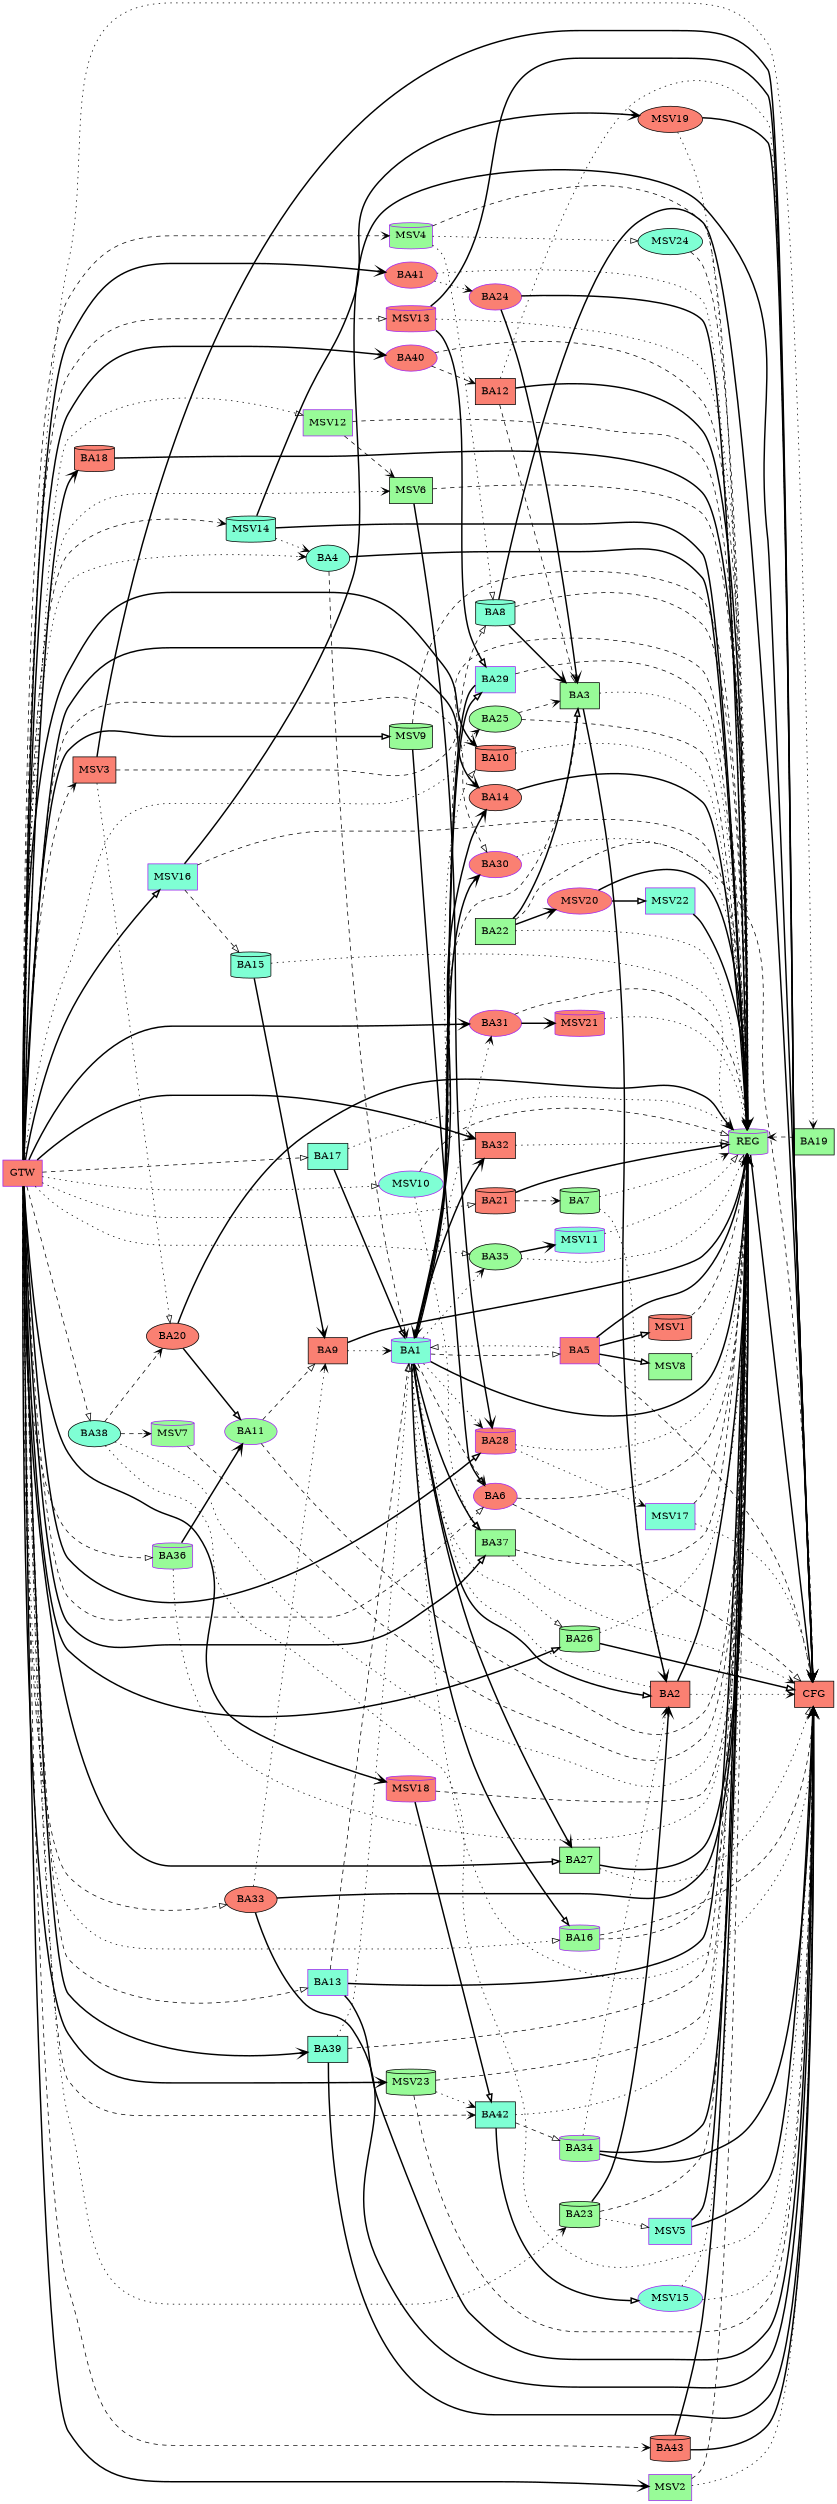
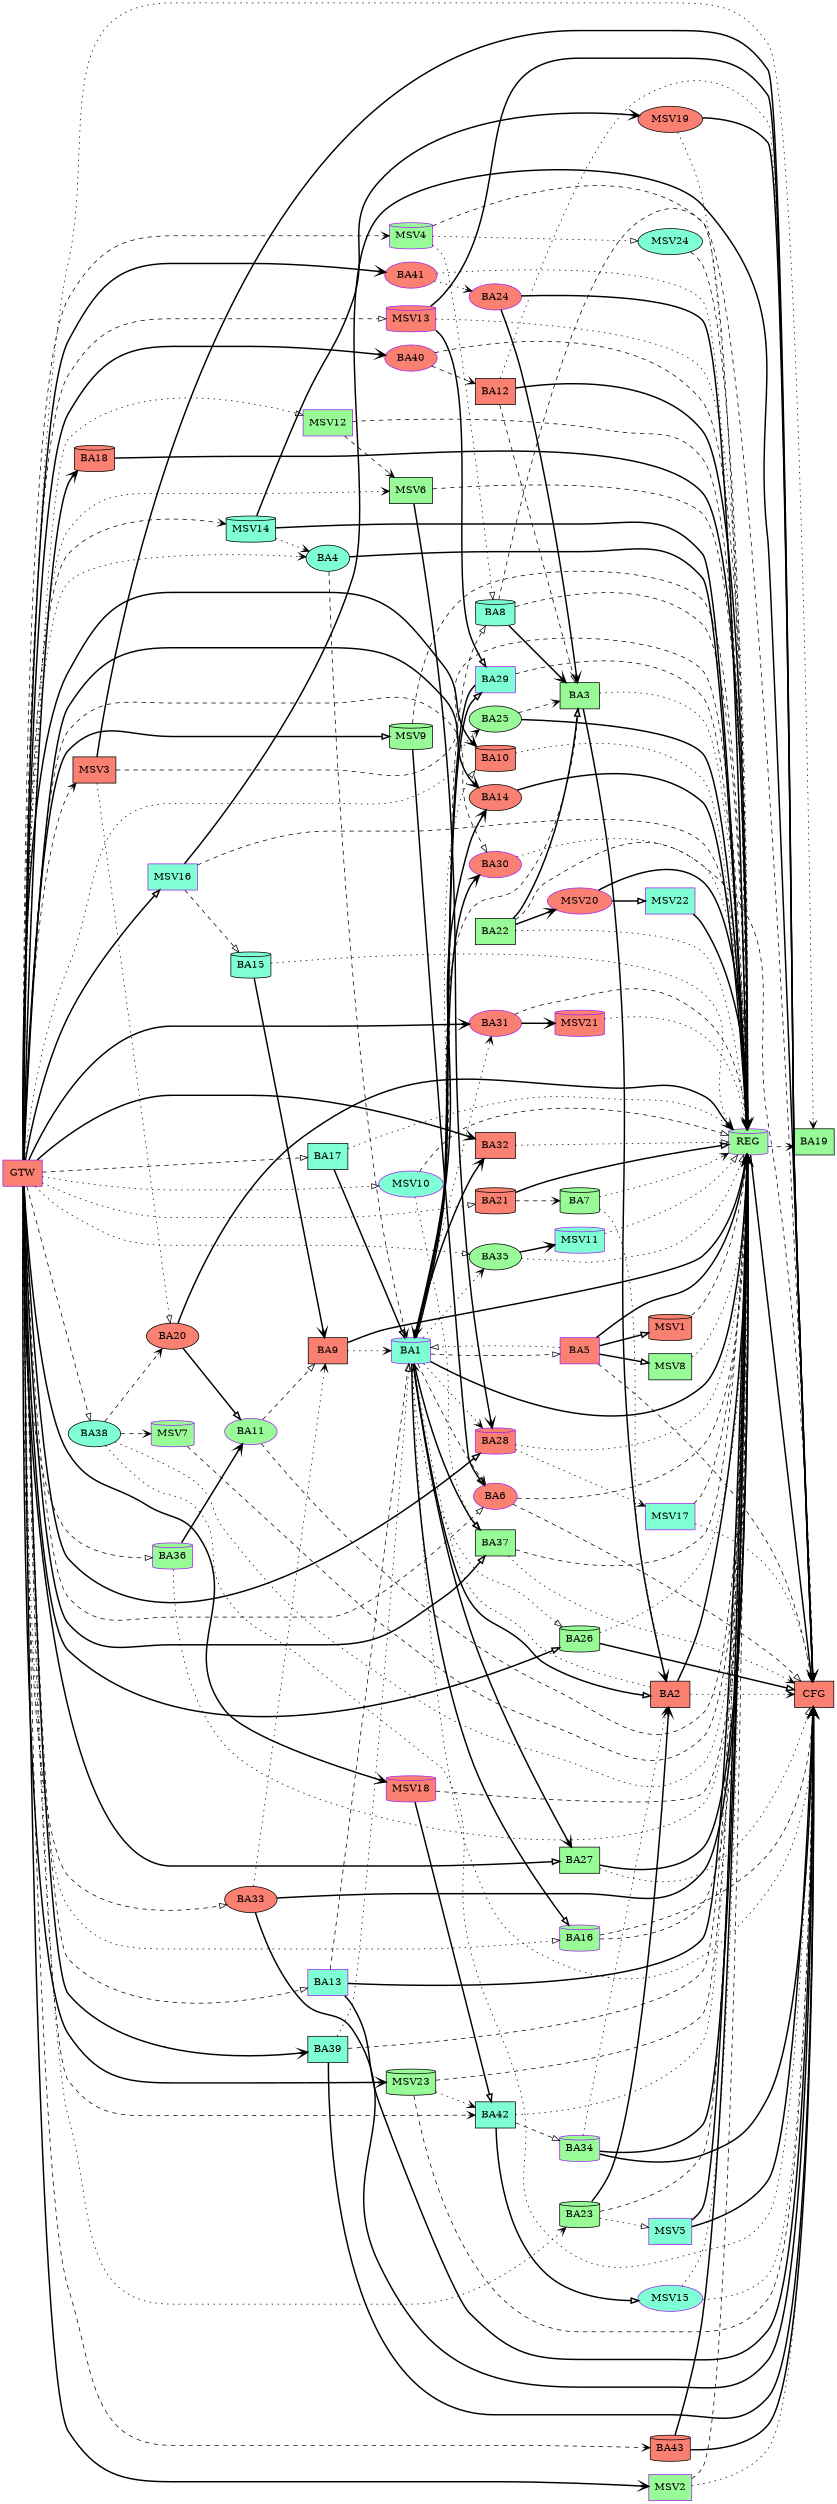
edge "BA8" -> "CFG": style bold -> dashed
edge "BA25" -> "REG": style dashed -> bold
edge "BA19" -> "REG": reversed
